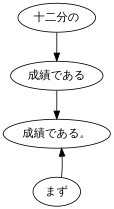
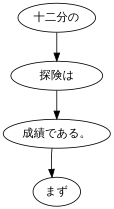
node "成績である": label "成績である" -> "探険は"
edge "まず" -> "成績である。": reversed
